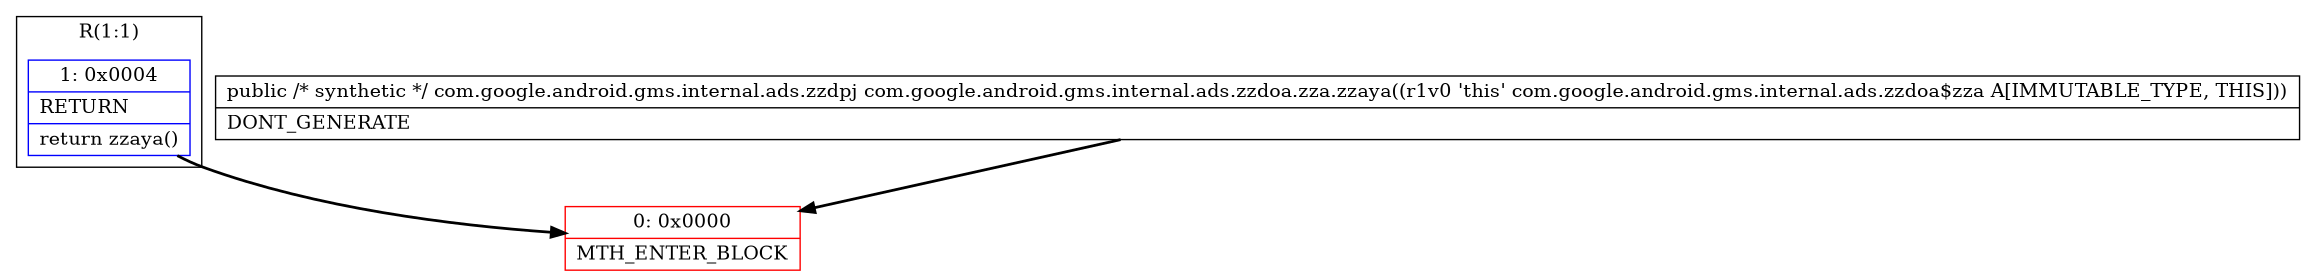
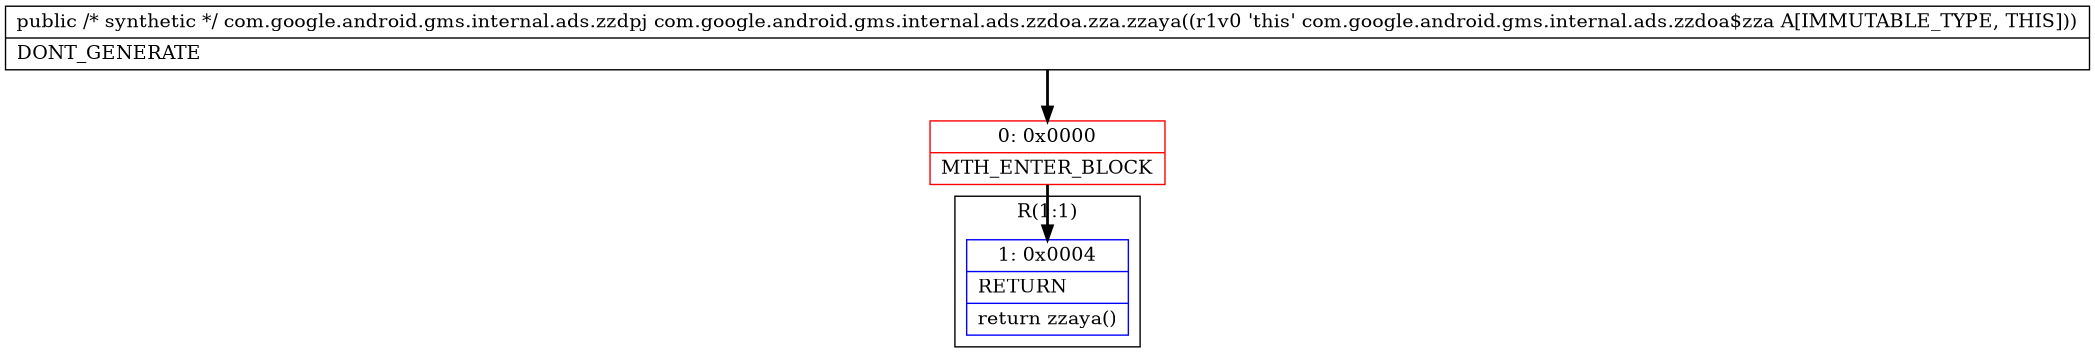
edge "1: 0x0004" -> "0: 0x0000": reversed
